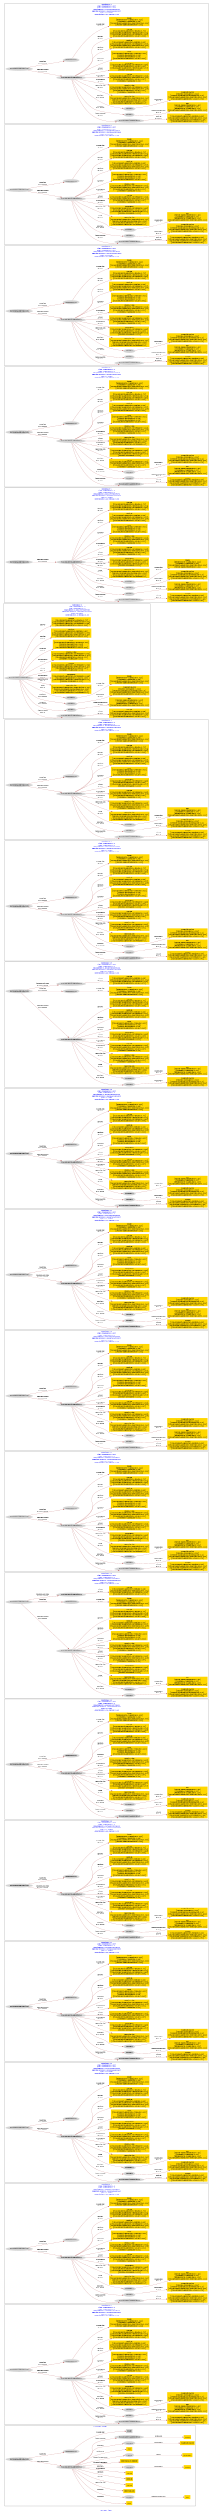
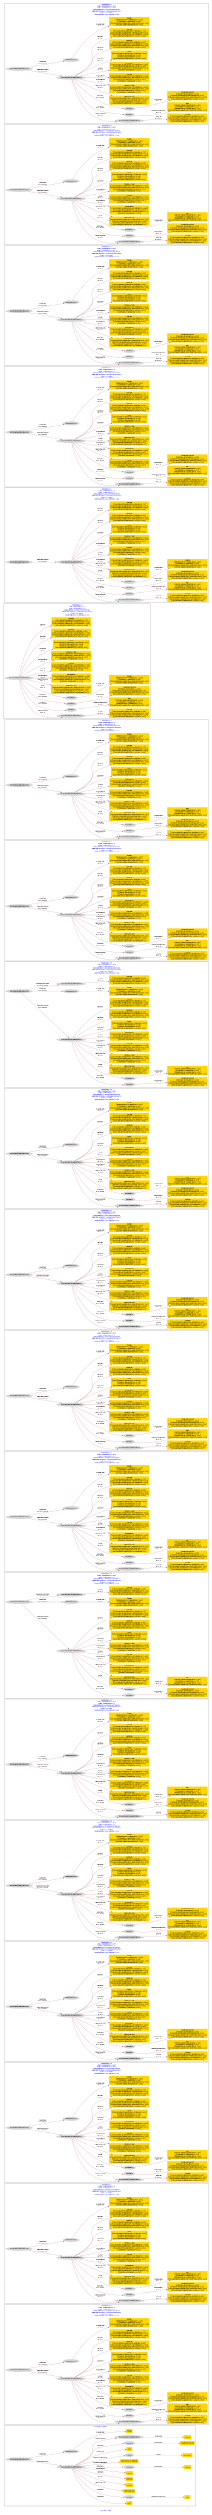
node "image": fillcolor lightgray -> gold
